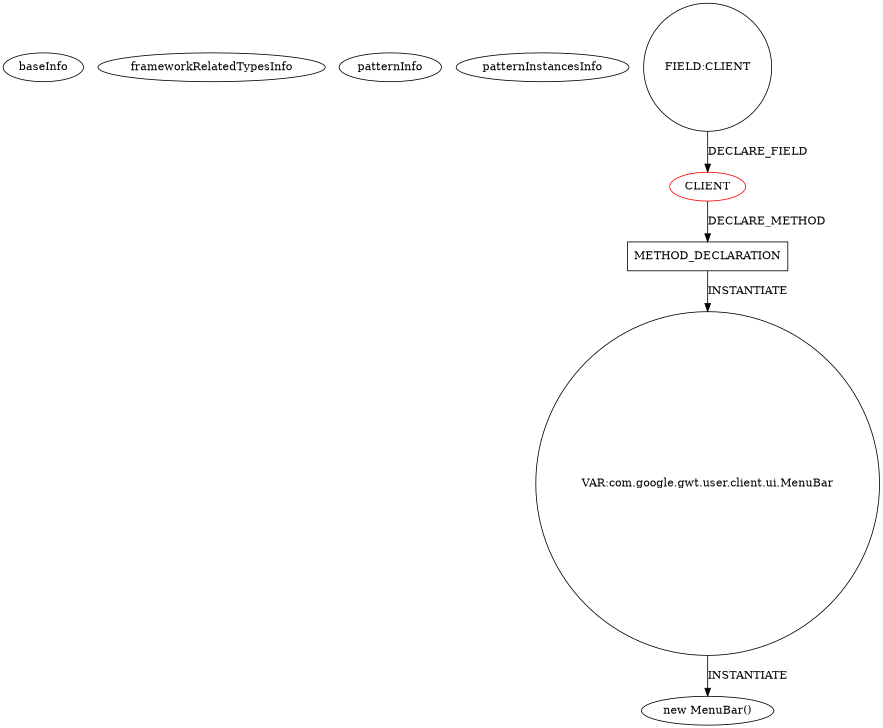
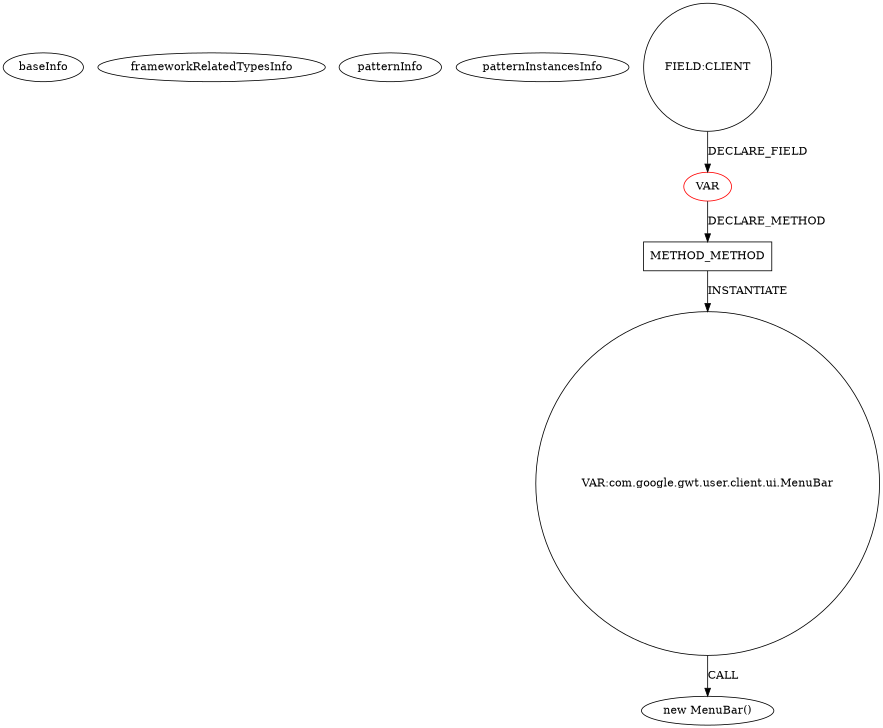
node "CLIENT": label "CLIENT" -> "VAR"
node "METHOD_DECLARATION": label "METHOD_DECLARATION" -> "METHOD_METHOD"
edge "VAR:com.google.gwt.user.client.ui.MenuBar" -> "new MenuBar()": label "INSTANTIATE" -> "CALL"
